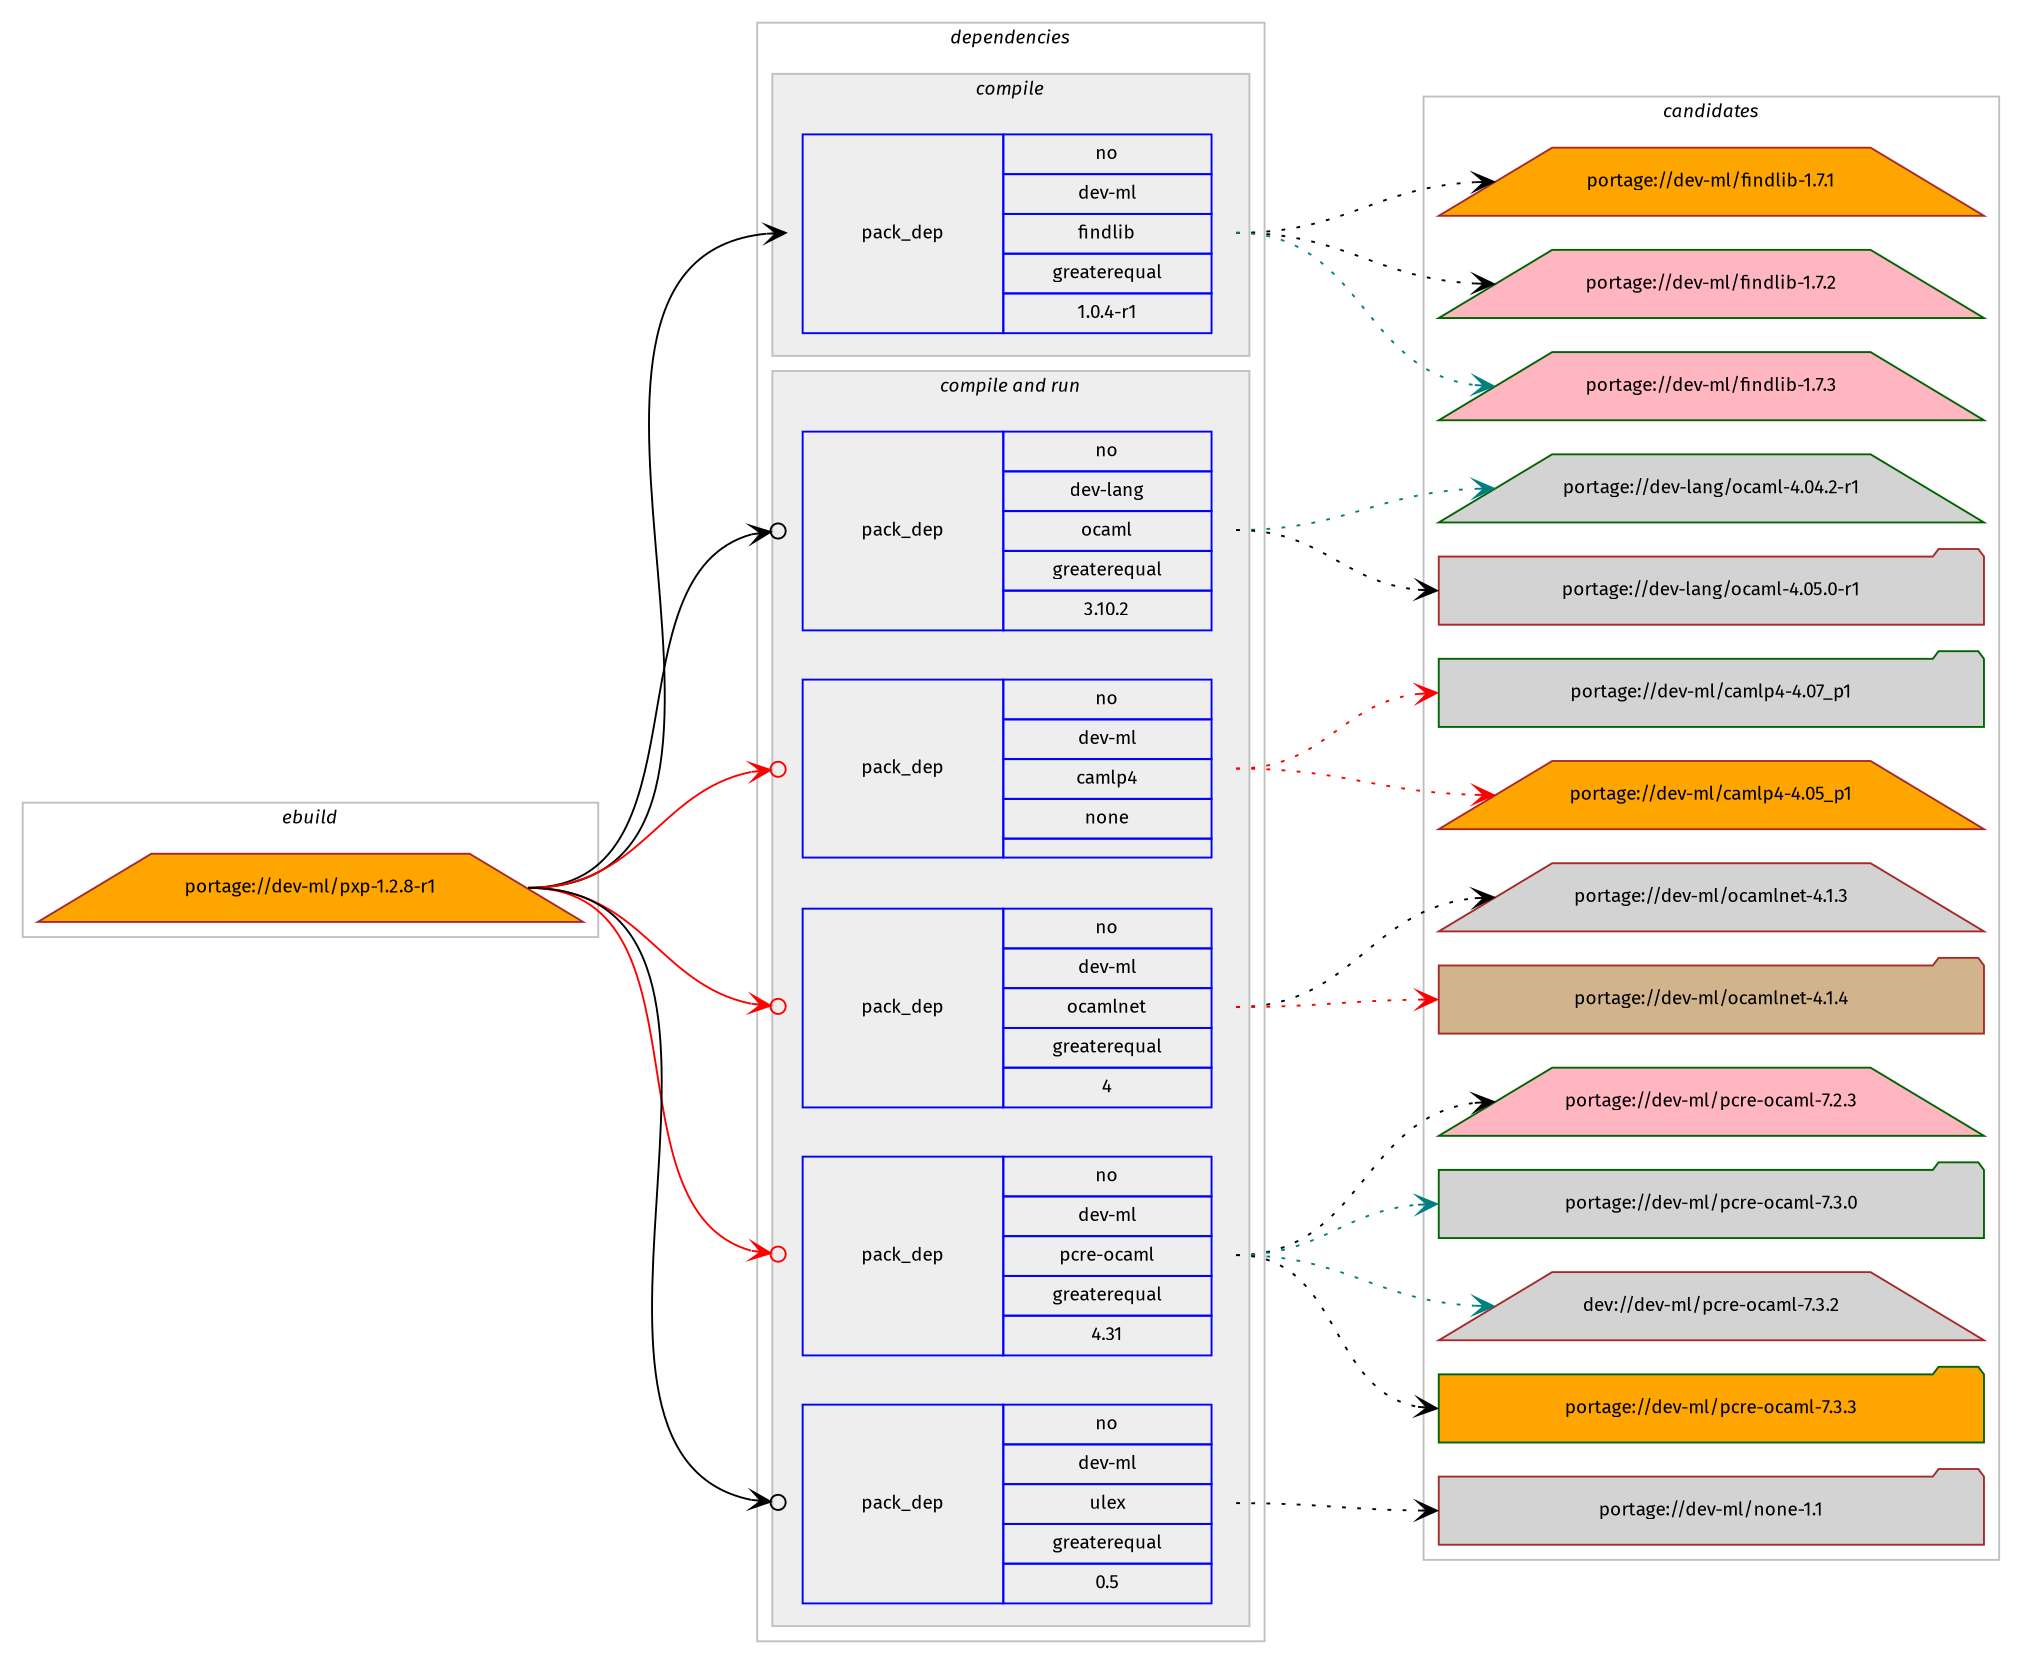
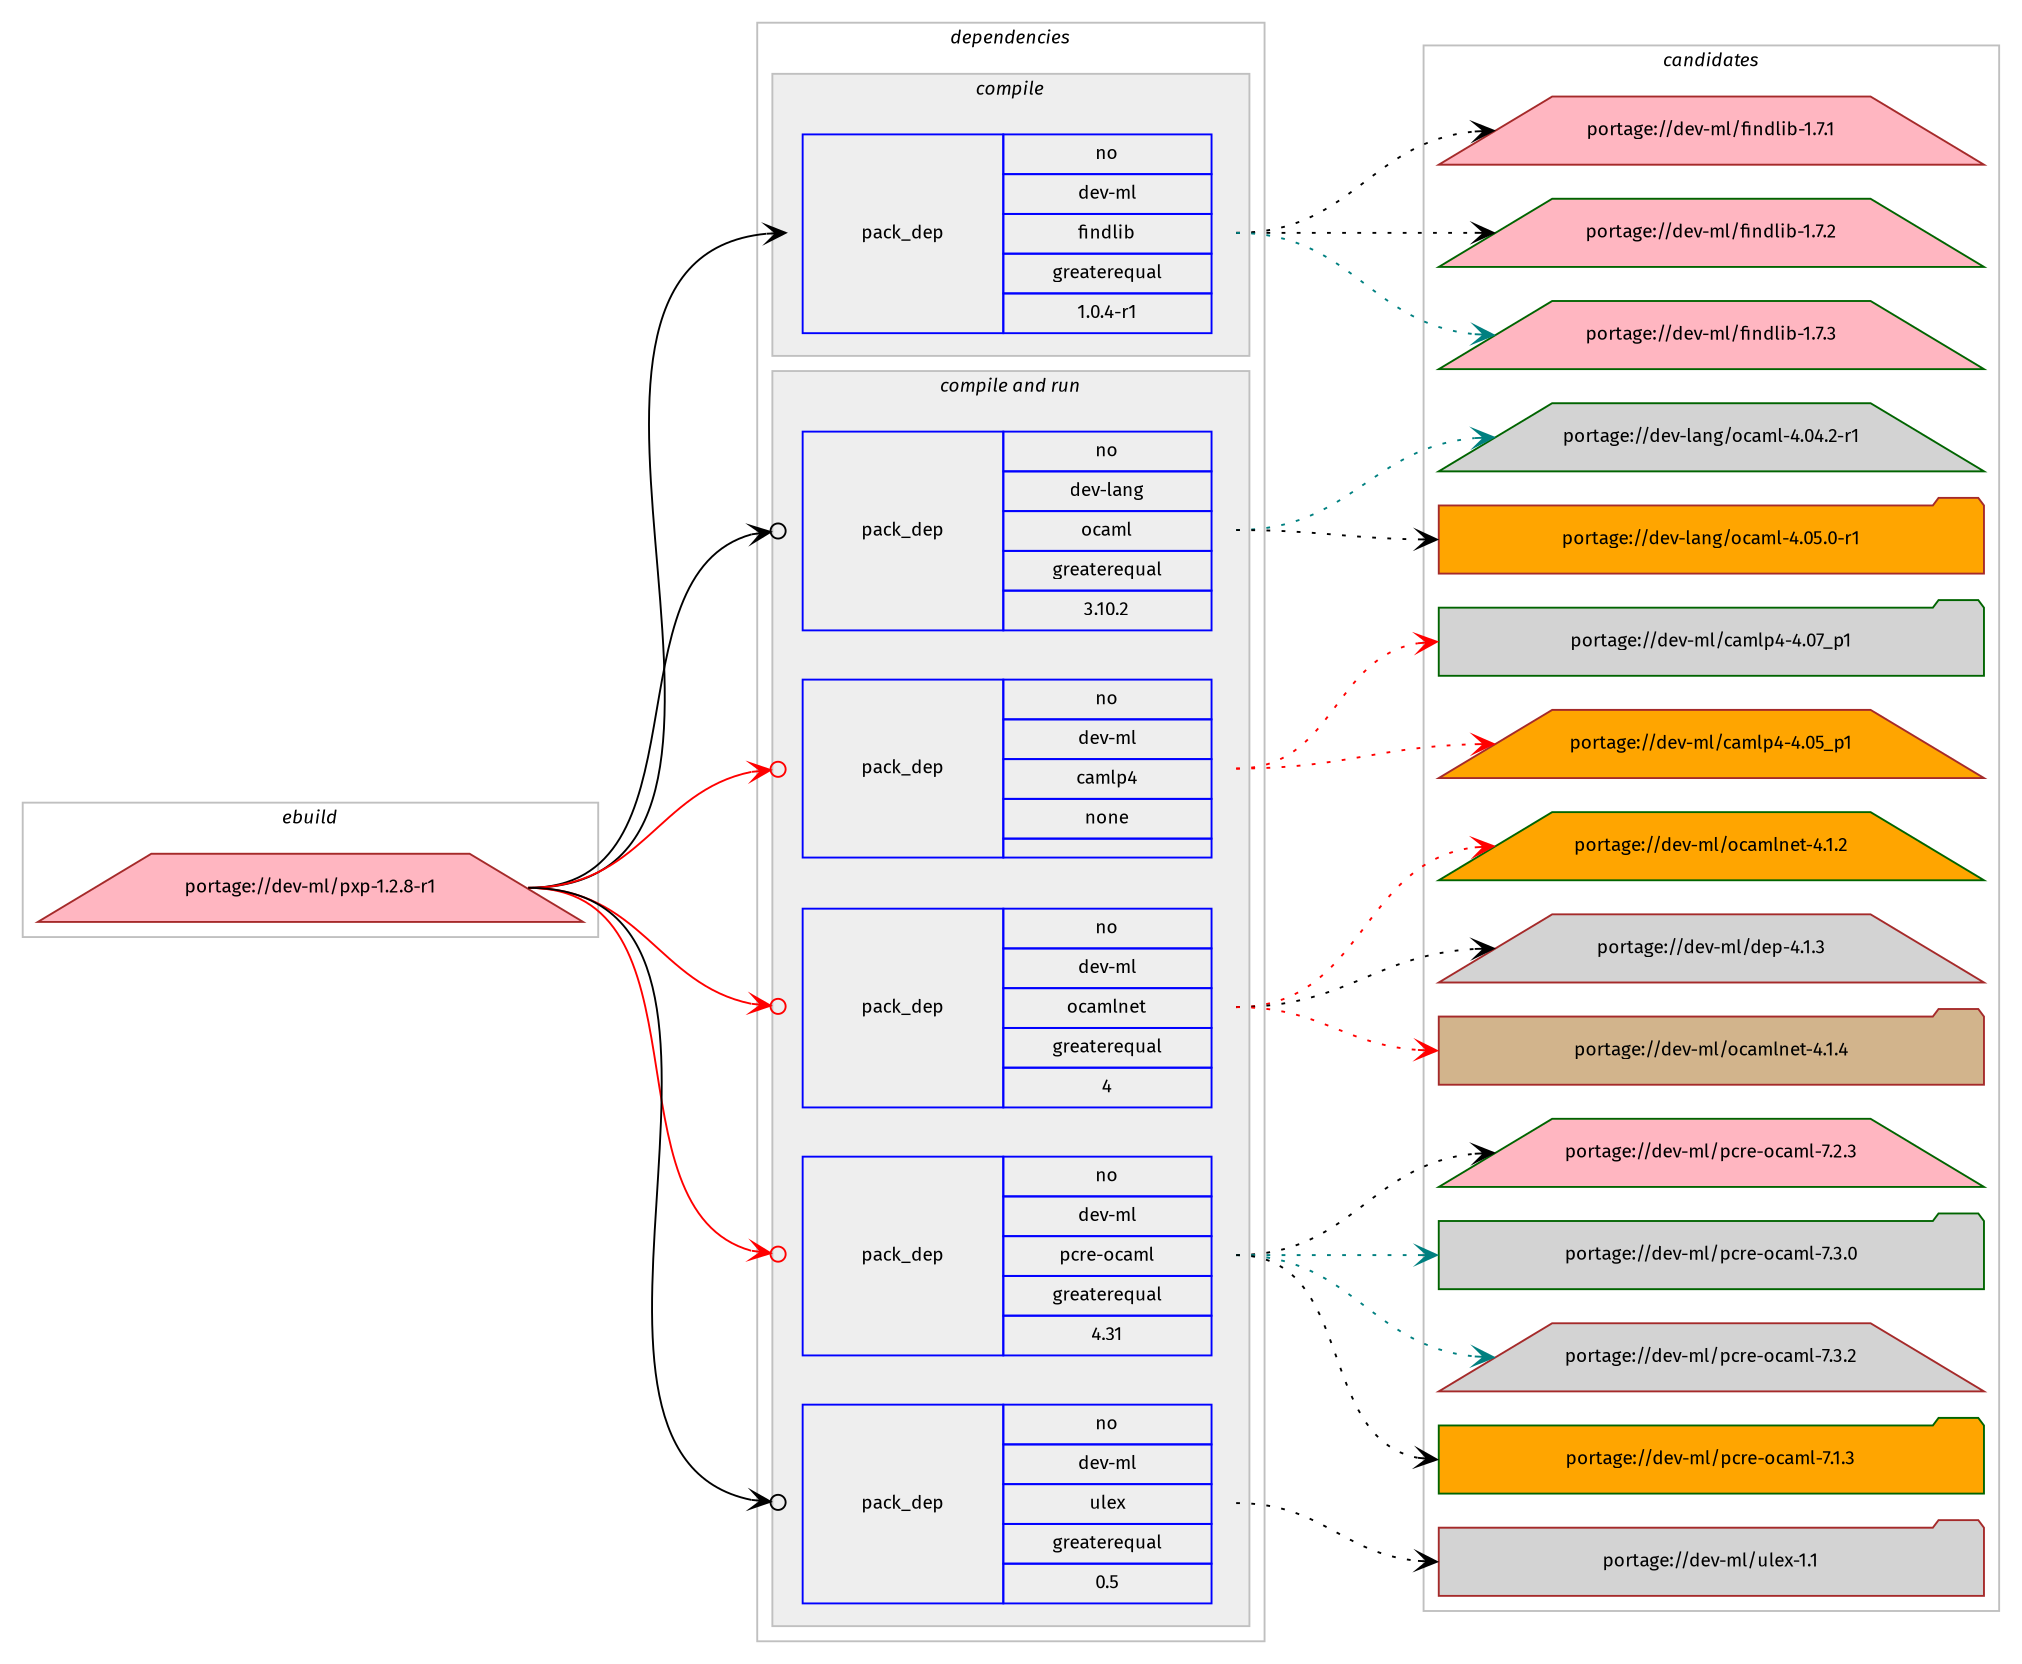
node "portage://dev-ml/findlib-1.7.1": fillcolor orange -> lightpink
node "portage://dev-lang/ocaml-4.05.0-r1": fillcolor lightgrey -> orange
node "portage://dev-ml/ocamlnet-4.1.2": added
node "portage://dev-ml/pxp-1.2.8-r1": fillcolor orange -> lightpink
node "portage://dev-ml/ocamlnet-4.1.3": label "portage://dev-ml/ocamlnet-4.1.3" -> "portage://dev-ml/dep-4.1.3"
node "dev://dev-ml/pcre-ocaml-7.3.2": label "dev://dev-ml/pcre-ocaml-7.3.2" -> "portage://dev-ml/pcre-ocaml-7.3.2"
node "portage://dev-ml/pcre-ocaml-7.3.3": label "portage://dev-ml/pcre-ocaml-7.3.3" -> "portage://dev-ml/pcre-ocaml-7.1.3"
node "portage://dev-ml/none-1.1": label "portage://dev-ml/none-1.1" -> "portage://dev-ml/ulex-1.1"
